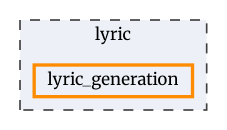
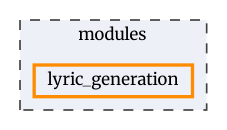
cluster "lyric": label "lyric" -> "modules"
